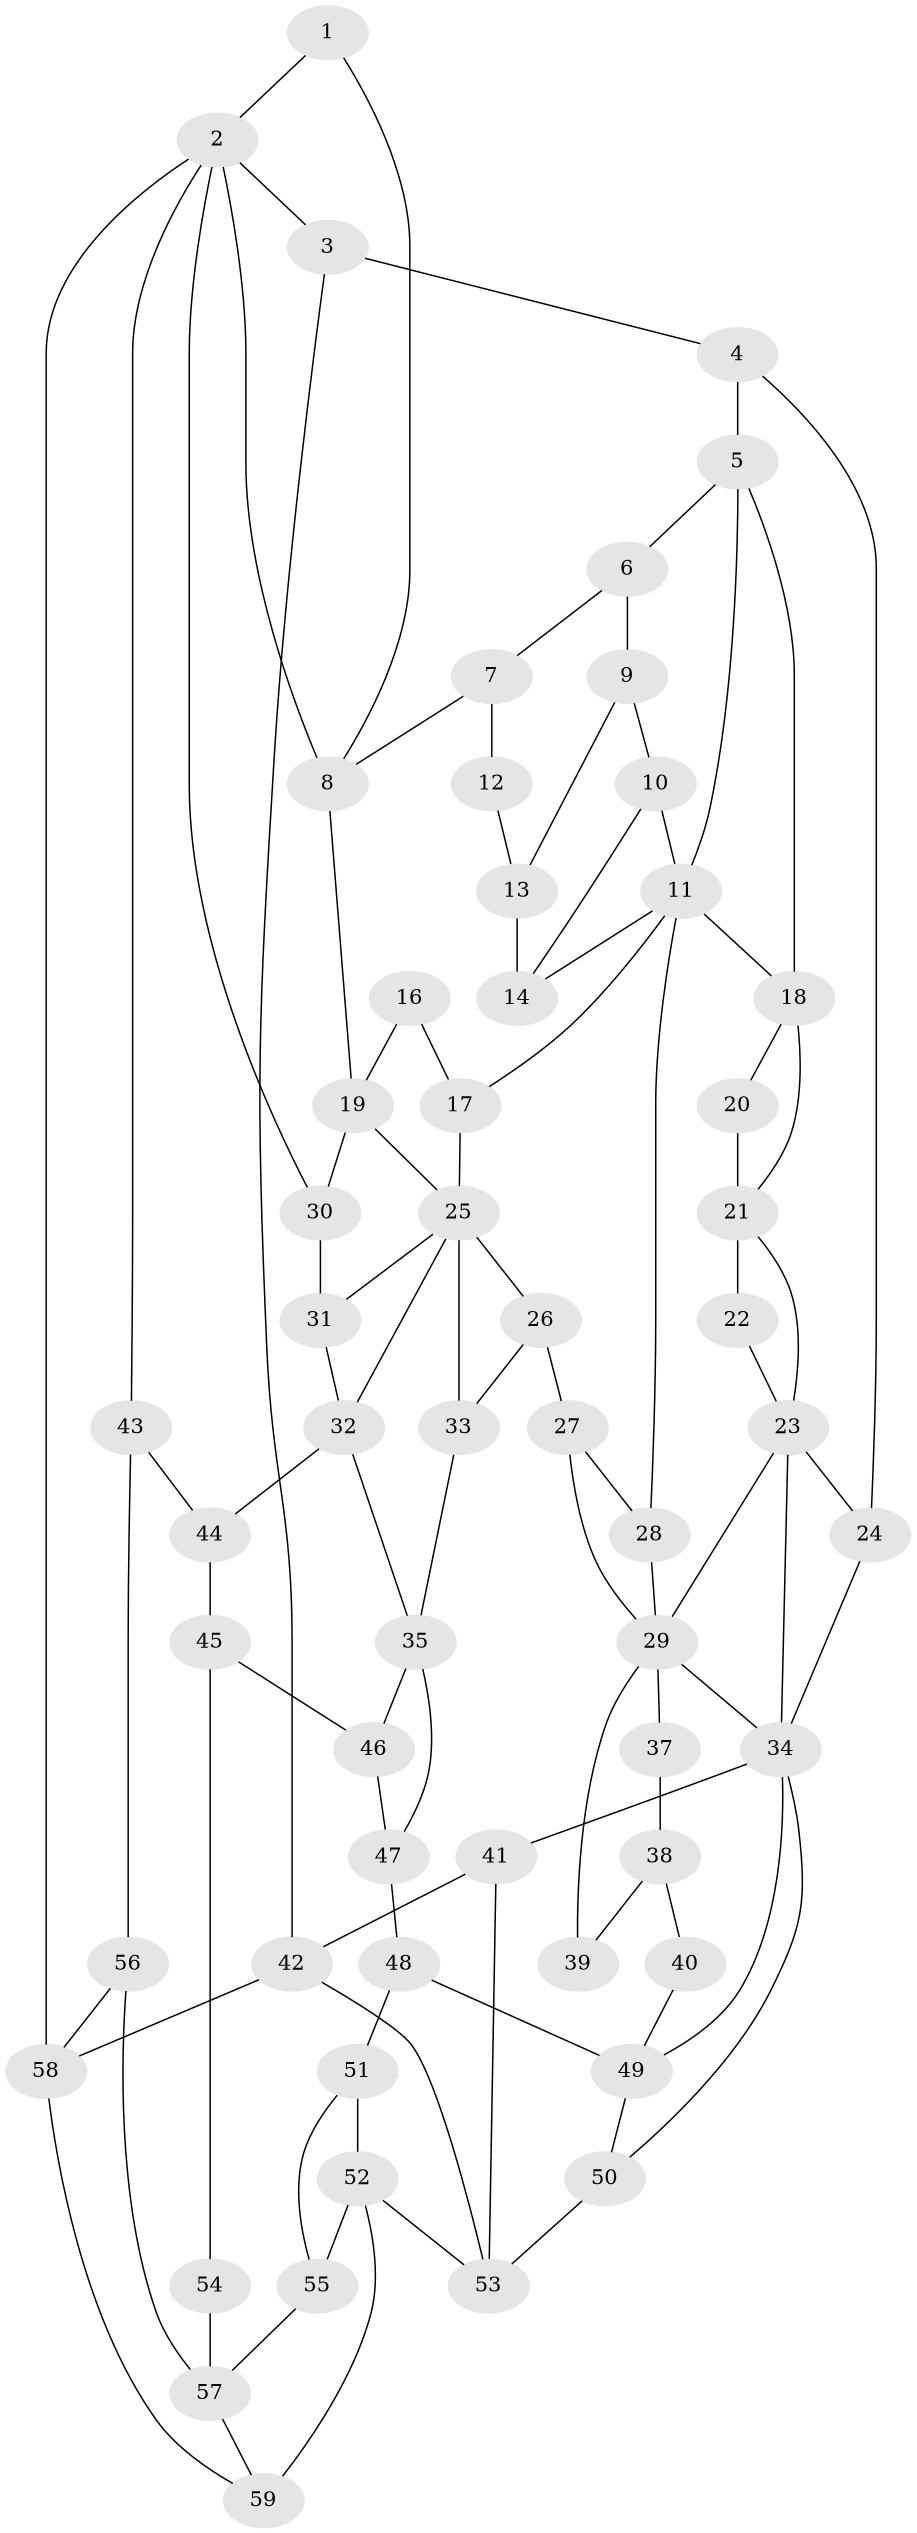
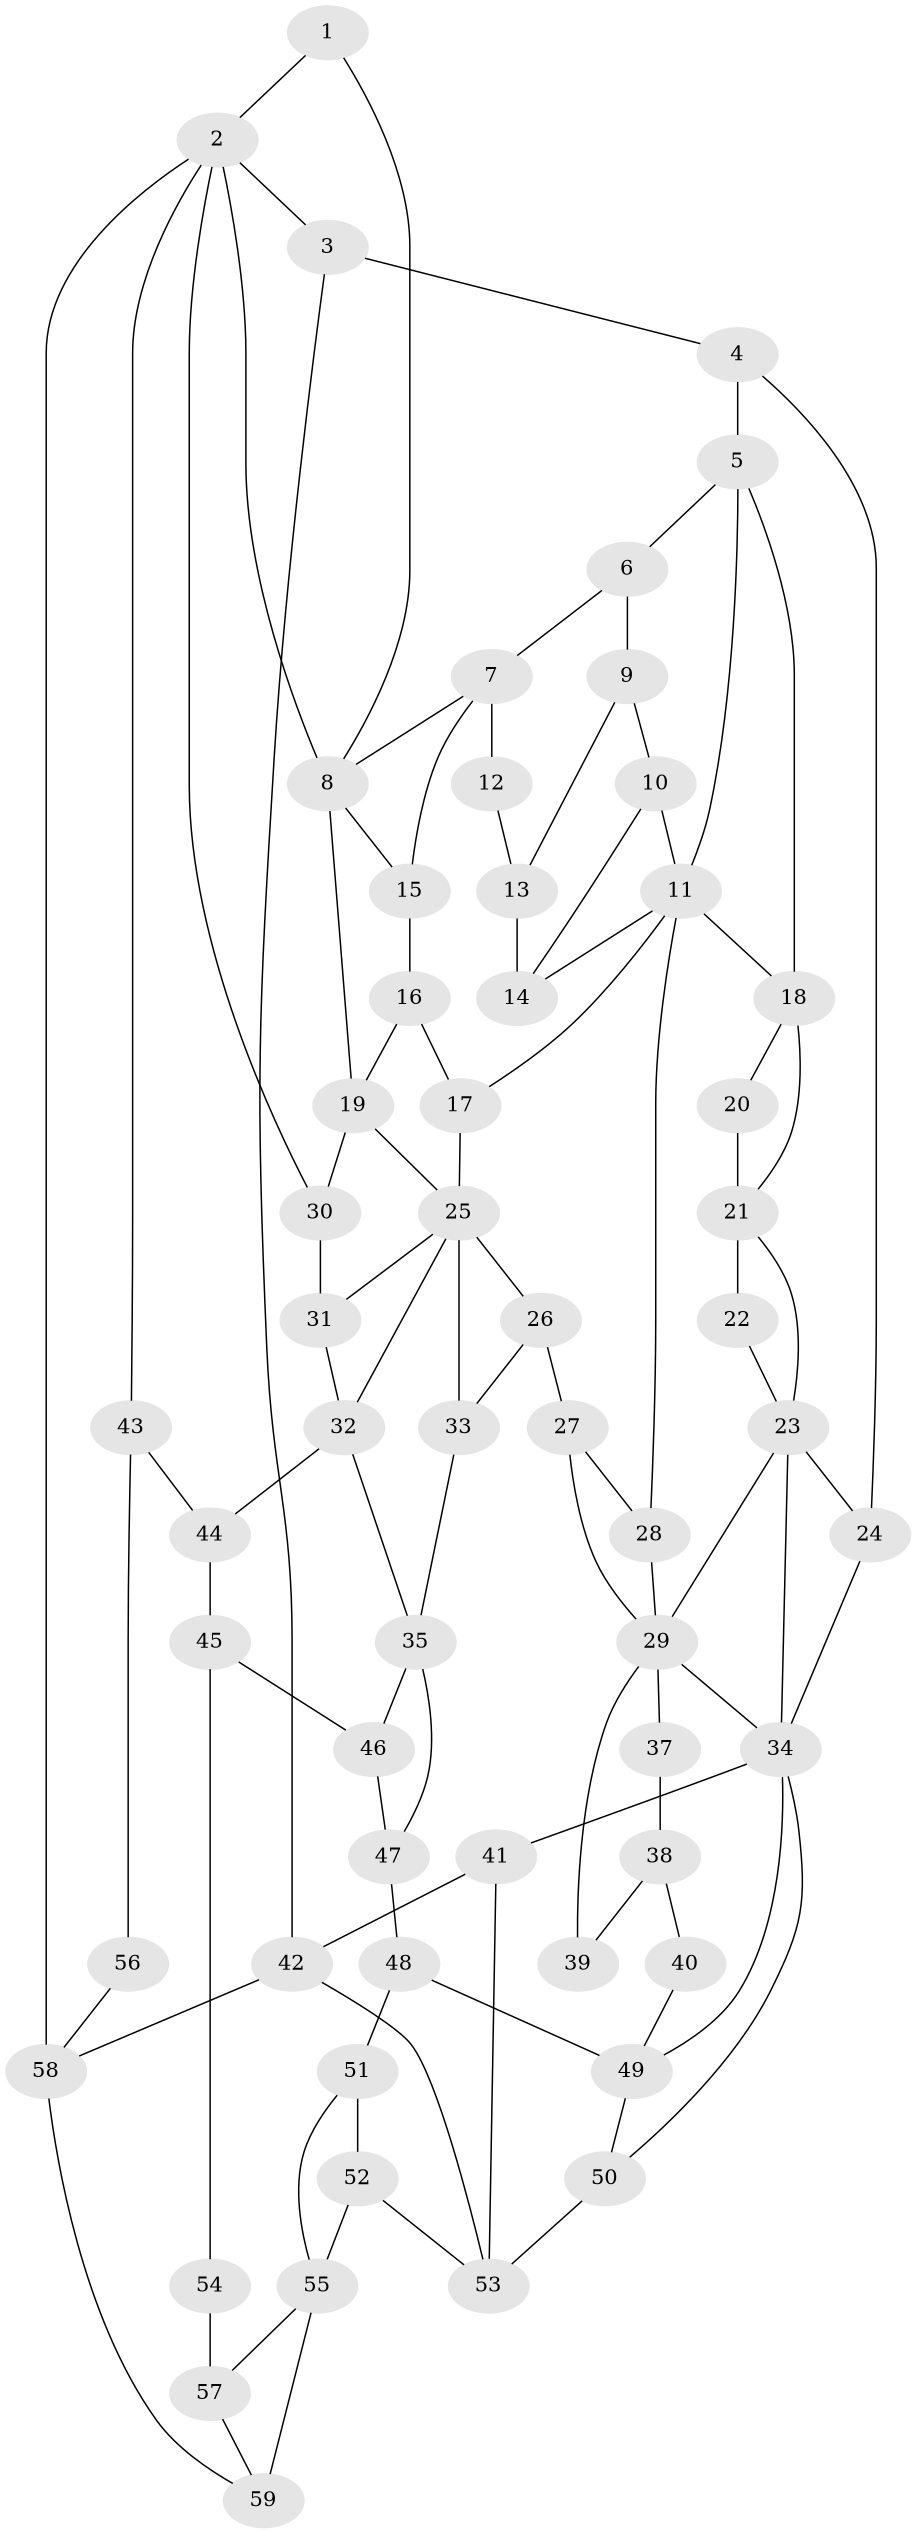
node "15": added
edge "56" -- "57": removed
edge "52" -- "59": now "55" -- "59"
